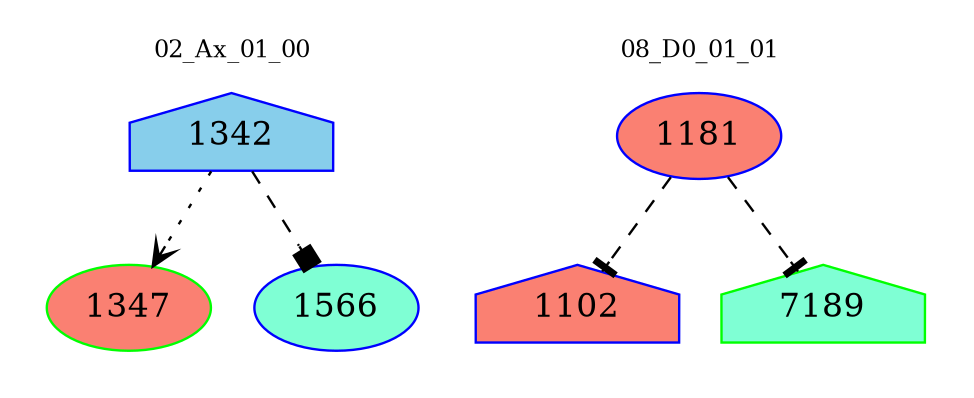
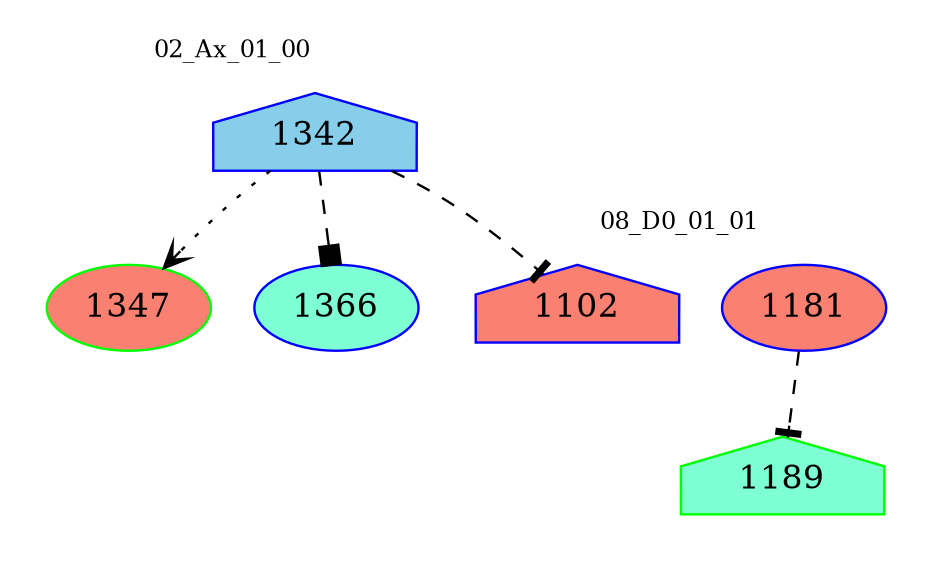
edge "1181" -> "1102": now "1342" -> "1102"
node "1566": label "1566" -> "1366"
node "7189": label "7189" -> "1189"
